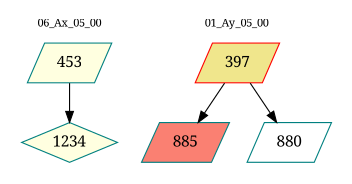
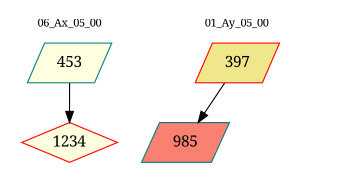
node "1234": color teal -> red
node "885": label "885" -> "985"
node "880": removed
